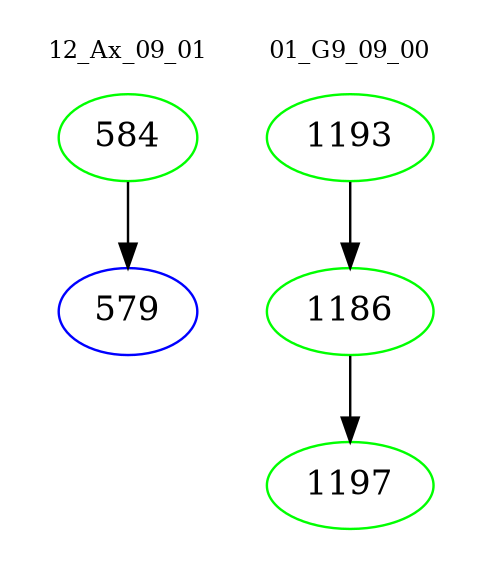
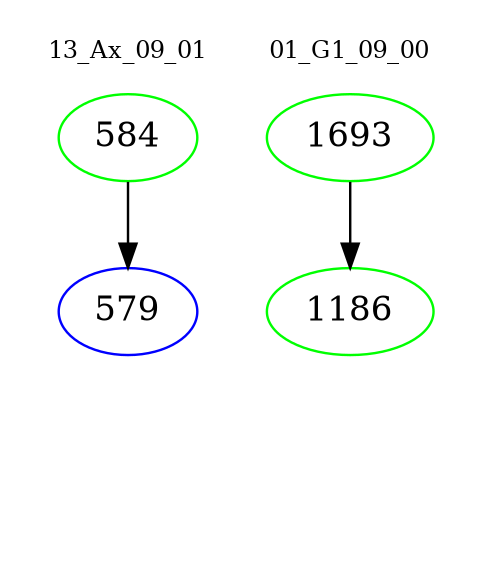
cluster "12_Ax_09_01": label "12_Ax_09_01" -> "13_Ax_09_01"
cluster "01_G9_09_00": label "01_G9_09_00" -> "01_G1_09_00"
node "1193": label "1193" -> "1693"
node "1197": removed
